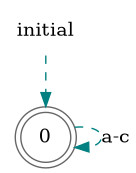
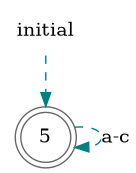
node "0": label "0" -> "5"
